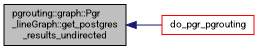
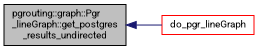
node "do_pgr_pgrouting": label "do_pgr_pgrouting" -> "do_pgr_lineGraph"
